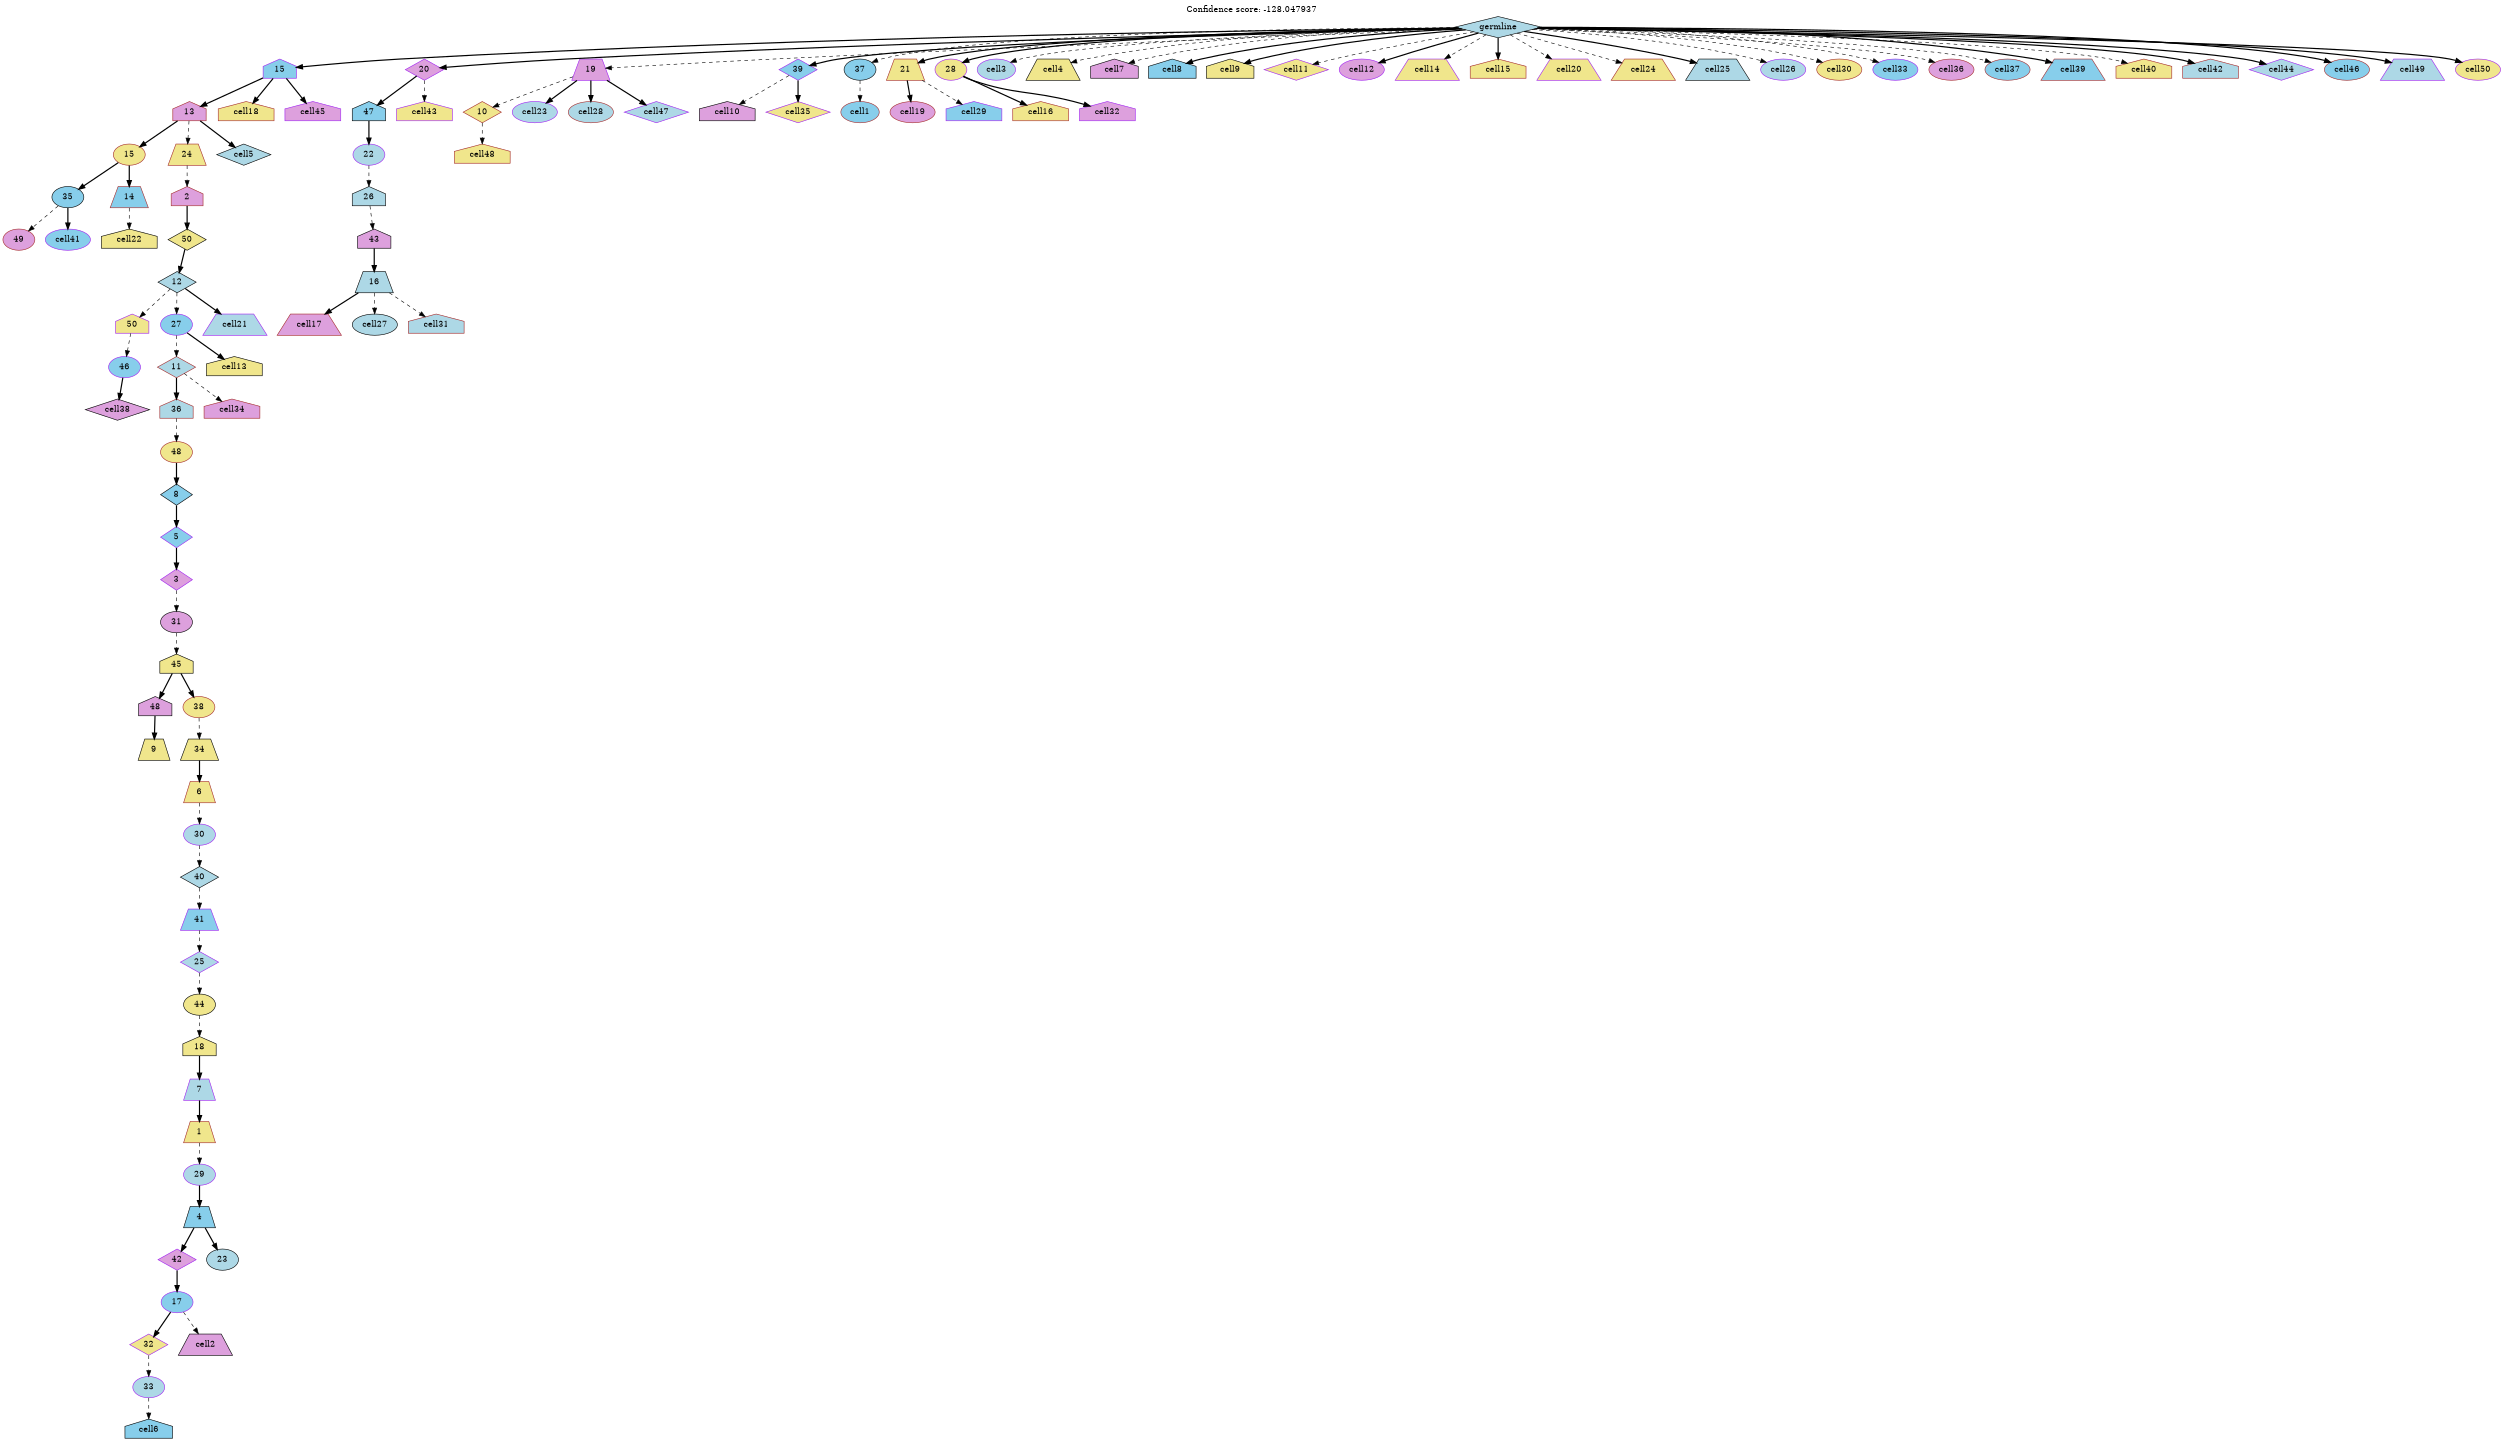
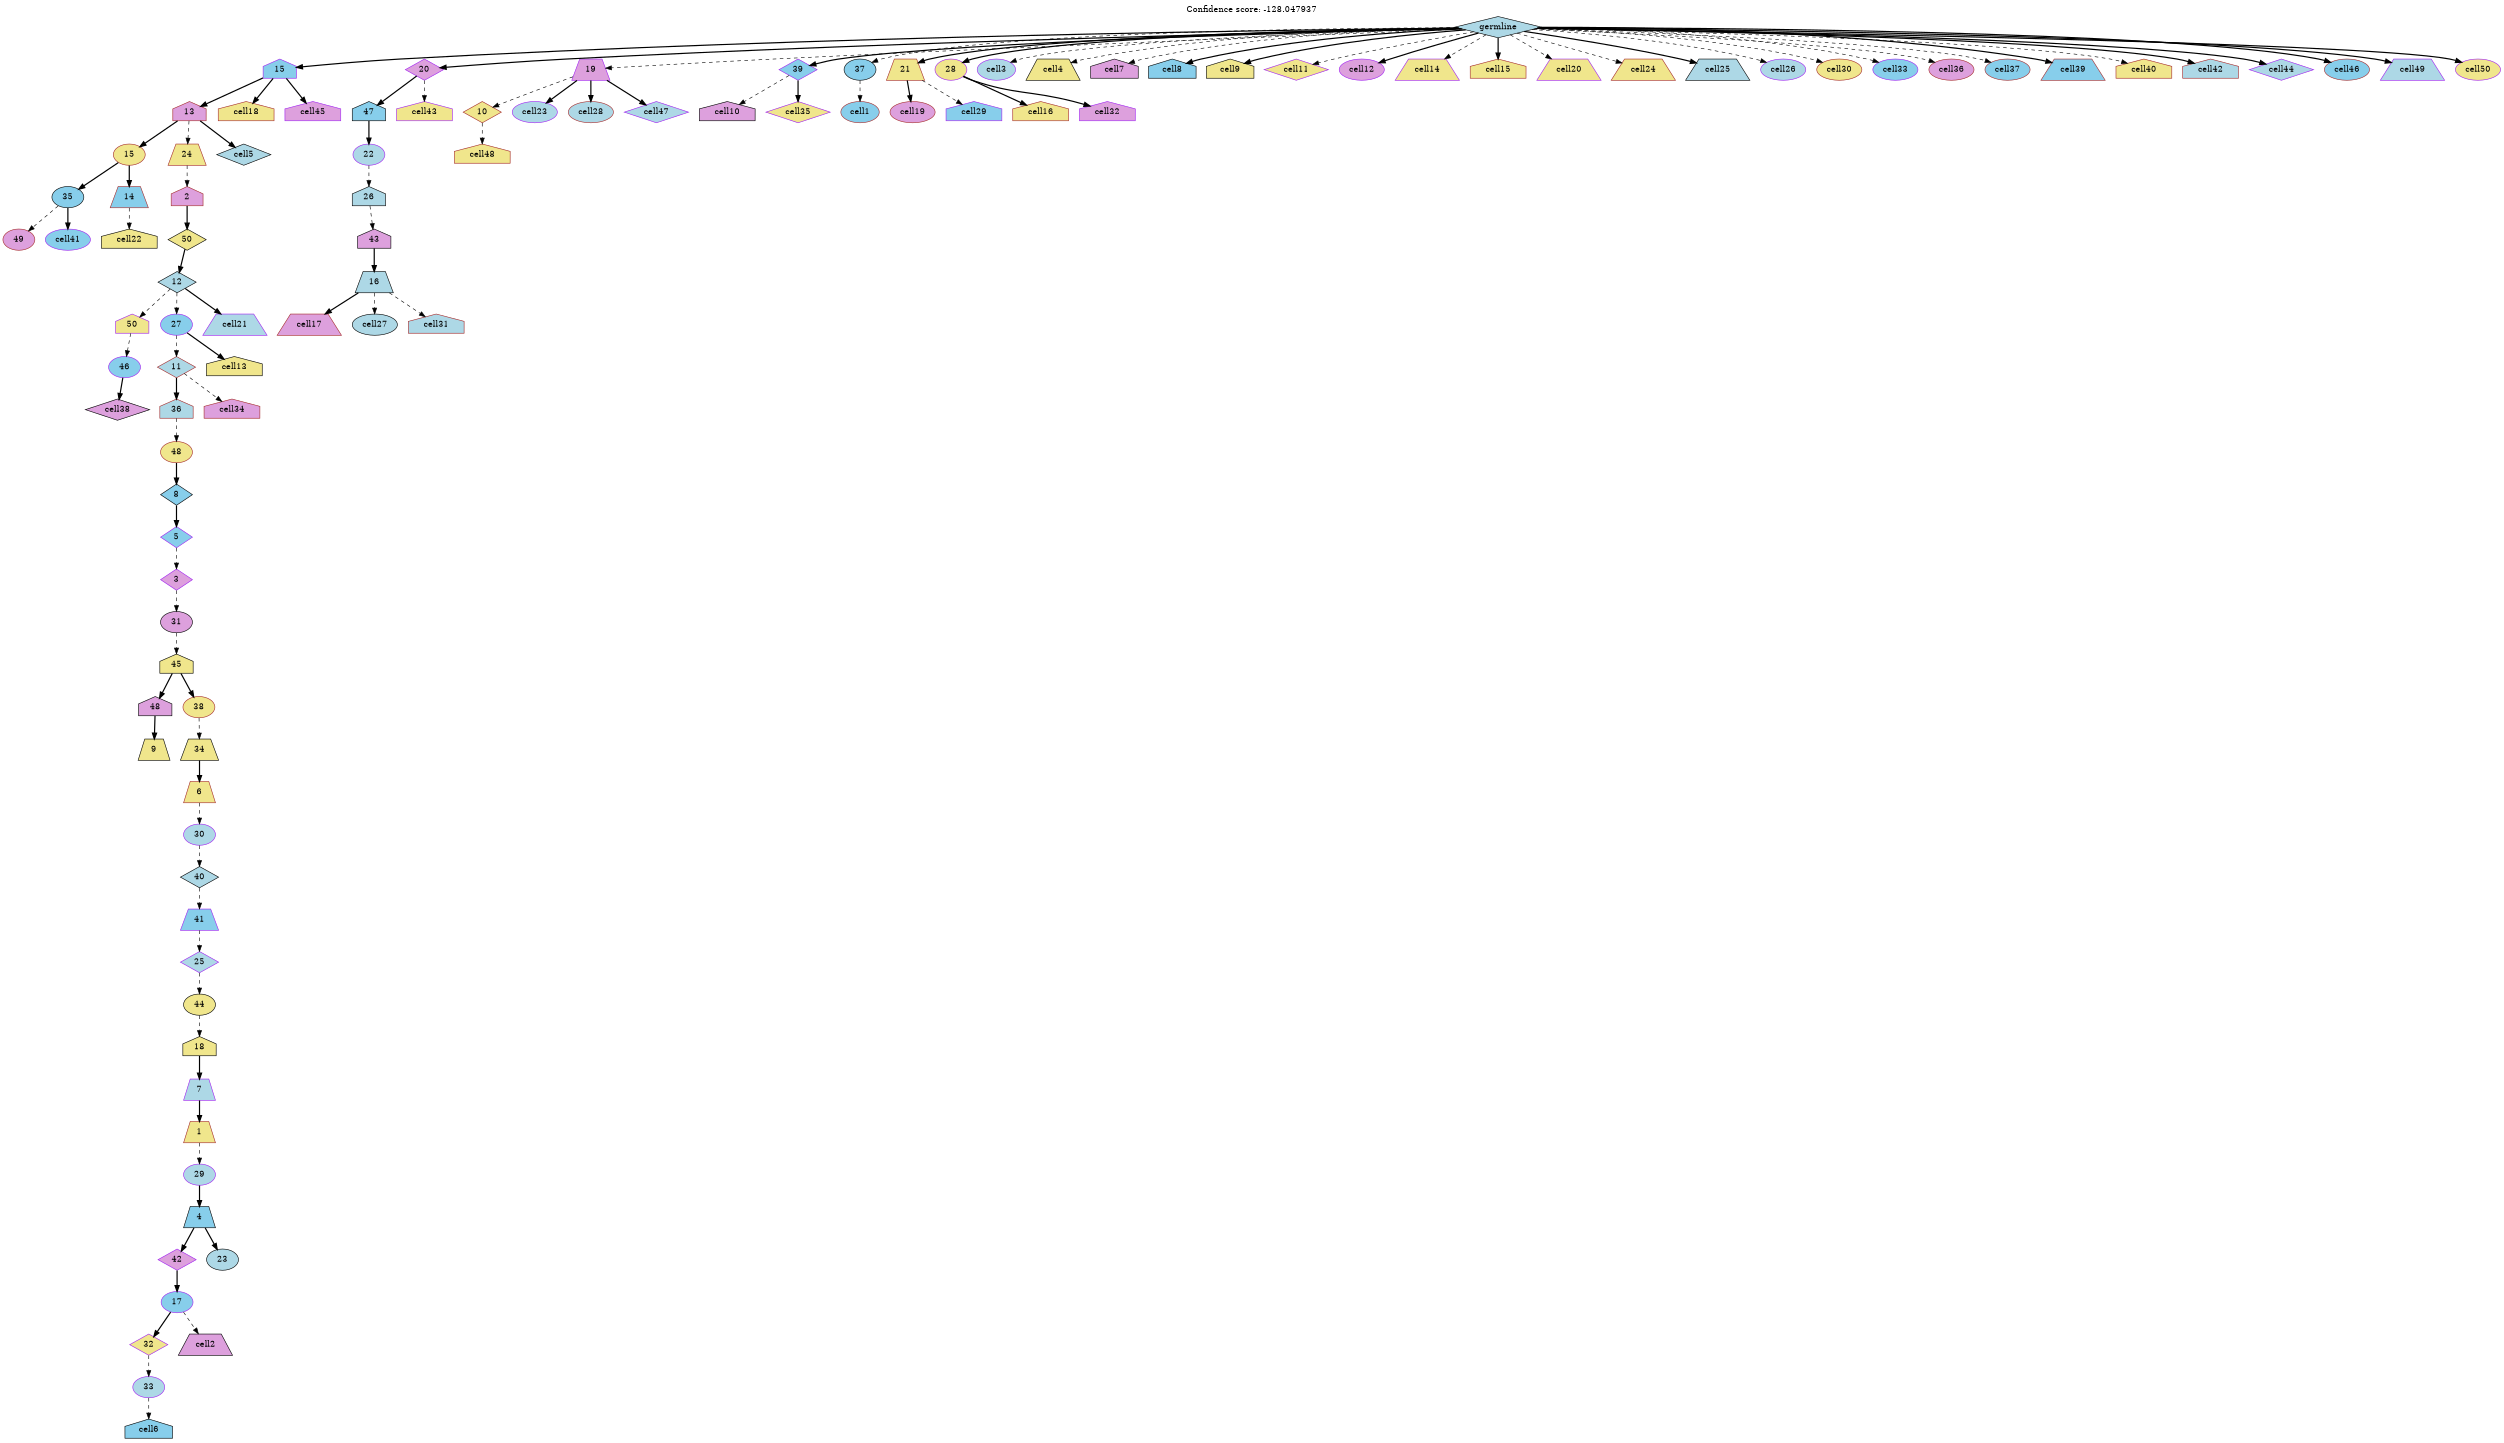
edge "5" -> "3": style bold -> dashed
